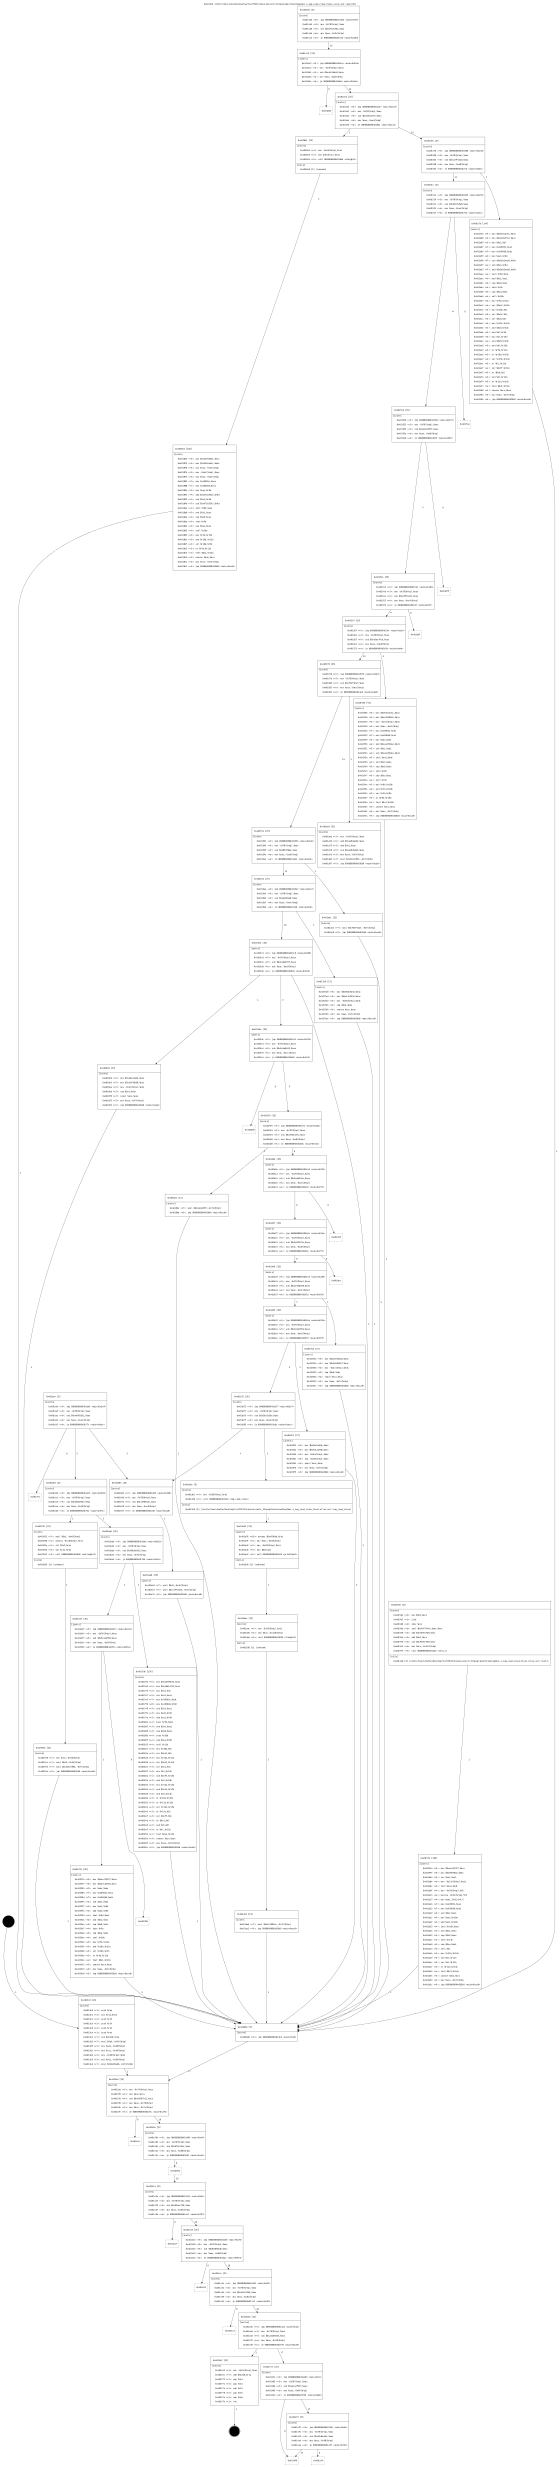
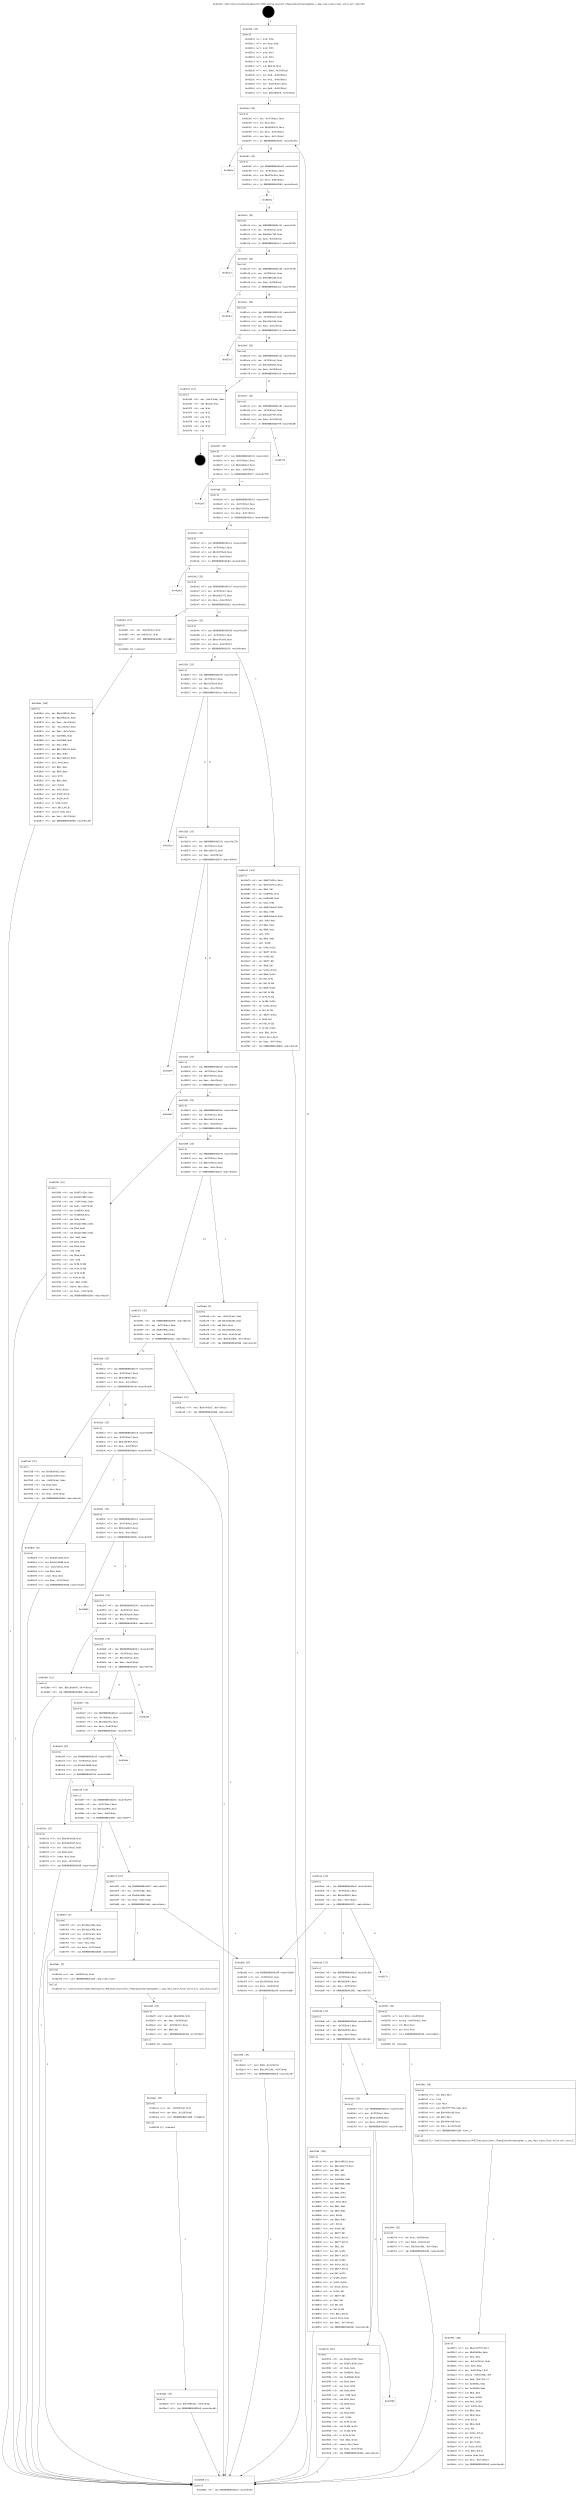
edge "0x401497 [25]" -> "0x401f98": now "0x401497 [25]" -> "0x4014b0 [25]"
